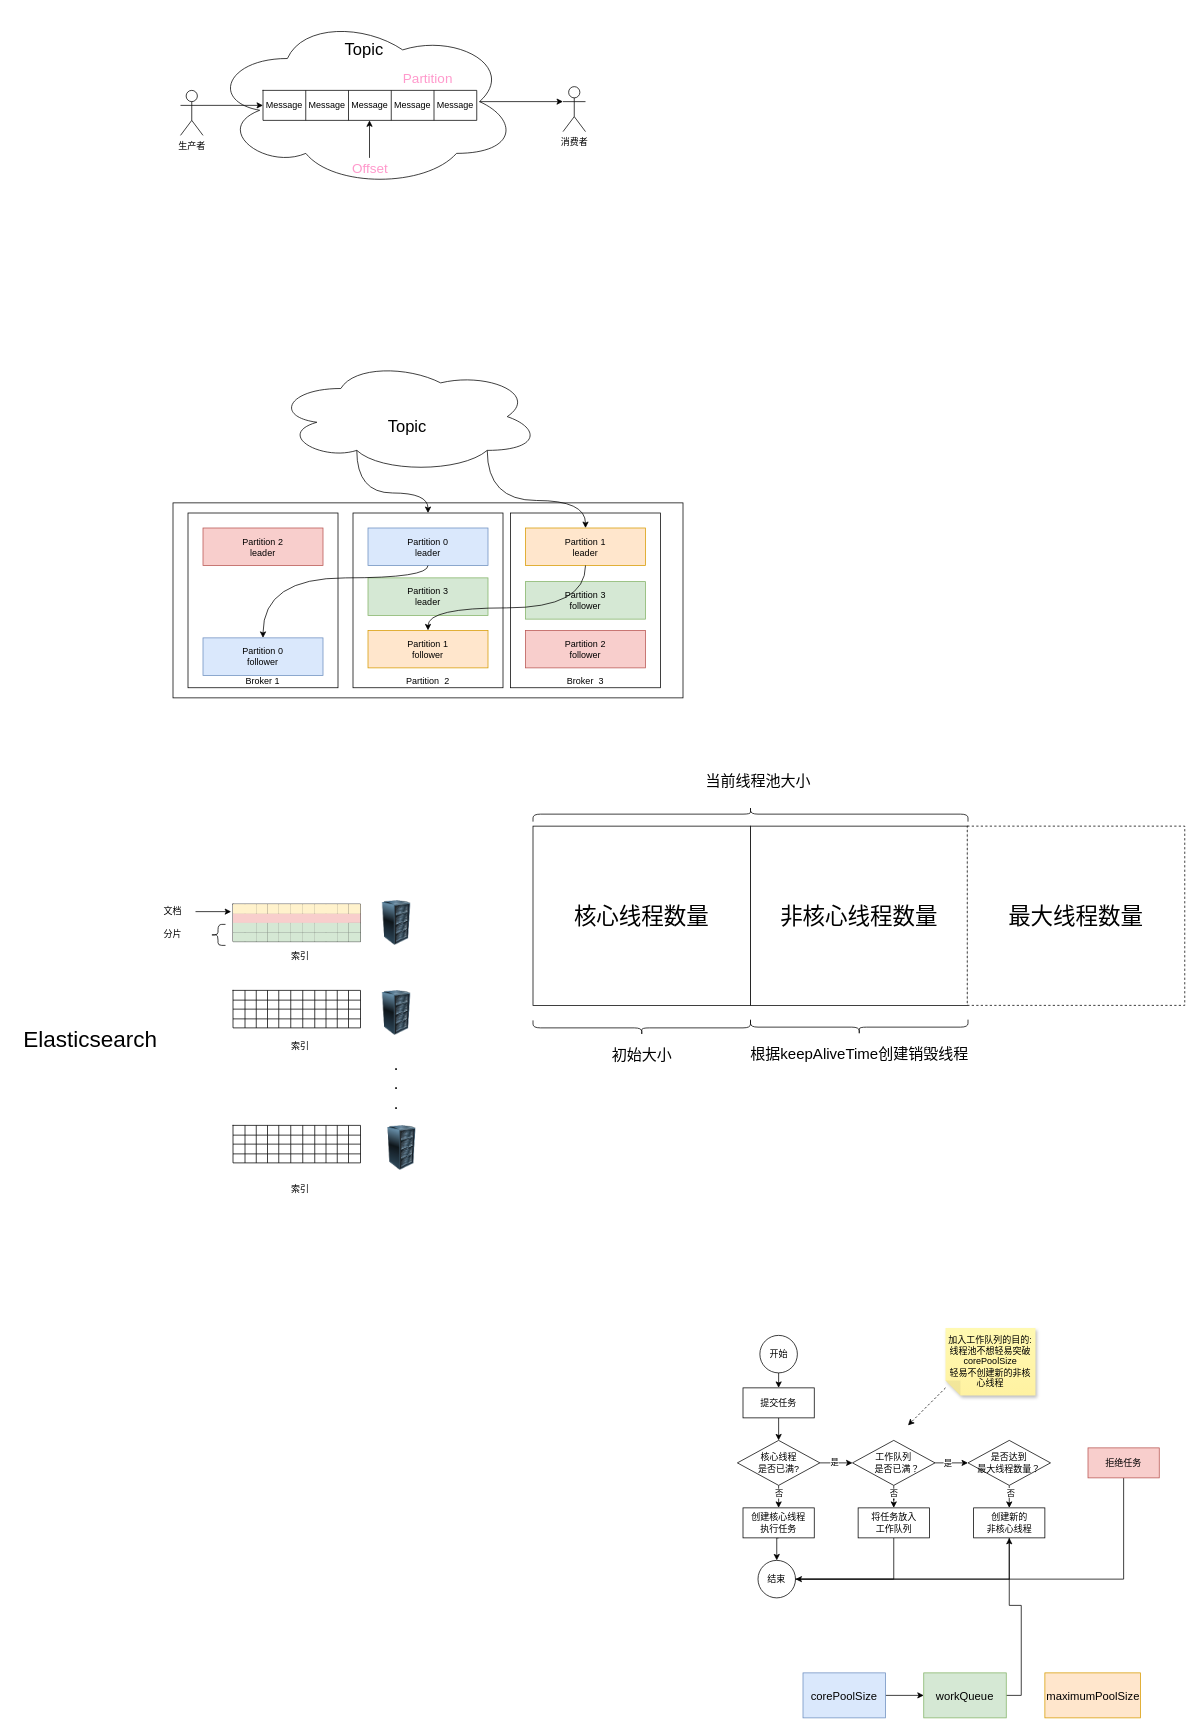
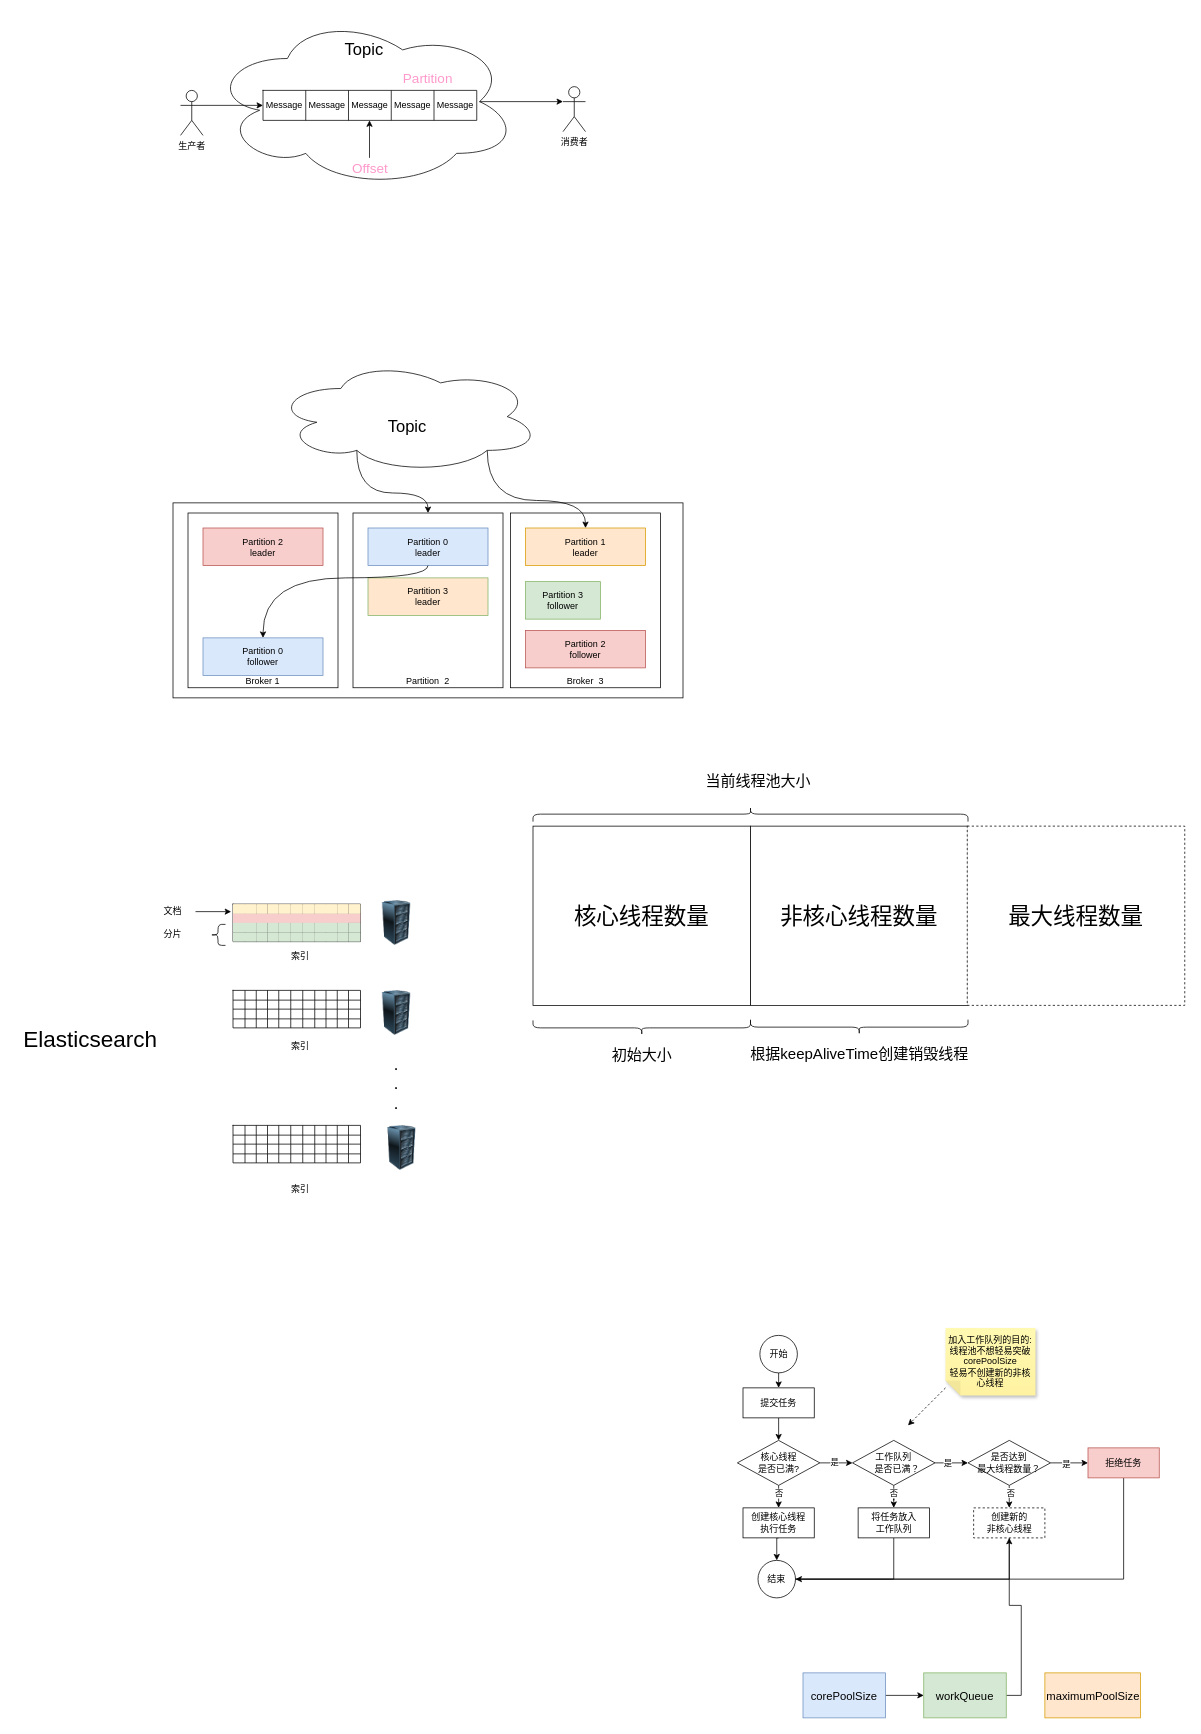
node "Partition 3 leader": fillcolor #d5e8d4 -> #ffe6cc
node "Partition 3 follower": size 120x38 -> 75x38
edge "Partition 1 leader" -> "Partition 1 follower": removed
node "Partition 1 follower": removed
edge "是否达到 最大线程数量？" -> "拒绝任务": added, label "是"
node "创建新的 非核心线程": style solid -> dashed
